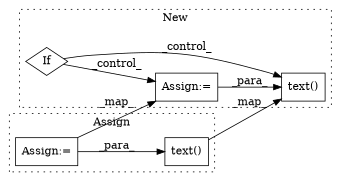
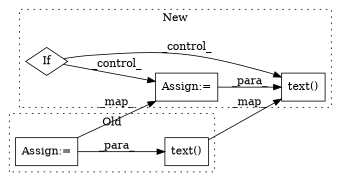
cluster "Assign": label "Assign" -> "Old"
